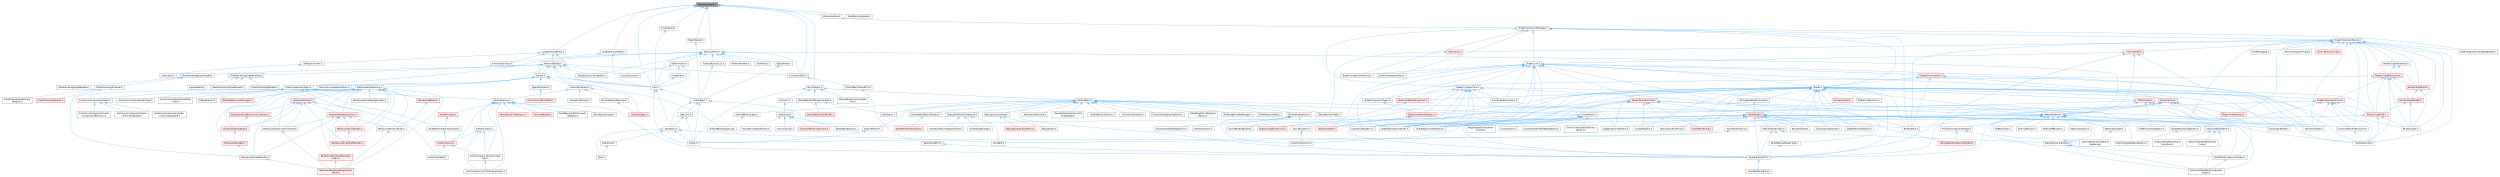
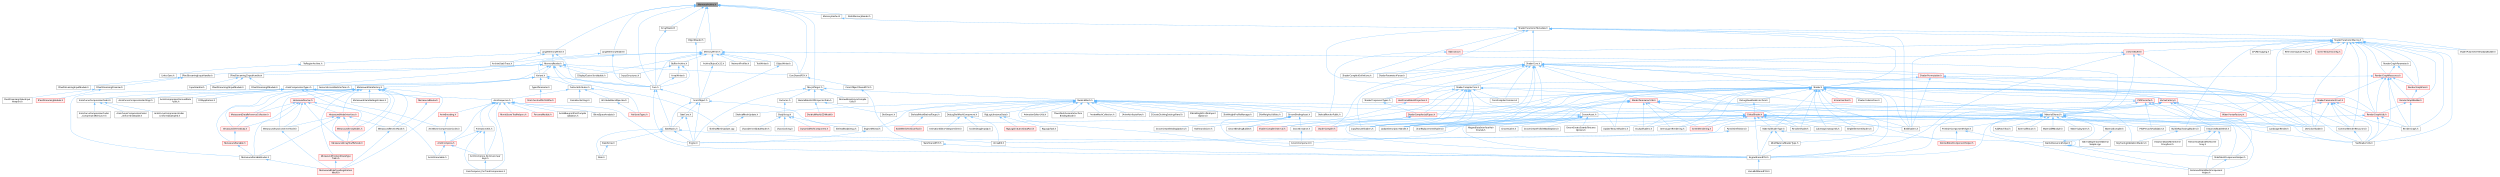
node "SlateWidgetAccessibleTypes.h": removed
edge "RenderGraph.h" -> "RenderGraphPass.h": removed
node "ChaosFleshGenerateSurface ArrayReader.h": label "ChaosFleshGenerateSurface ArrayReader.h" -> "ChaosFleshGenerateSurface BindingsNode.h"
